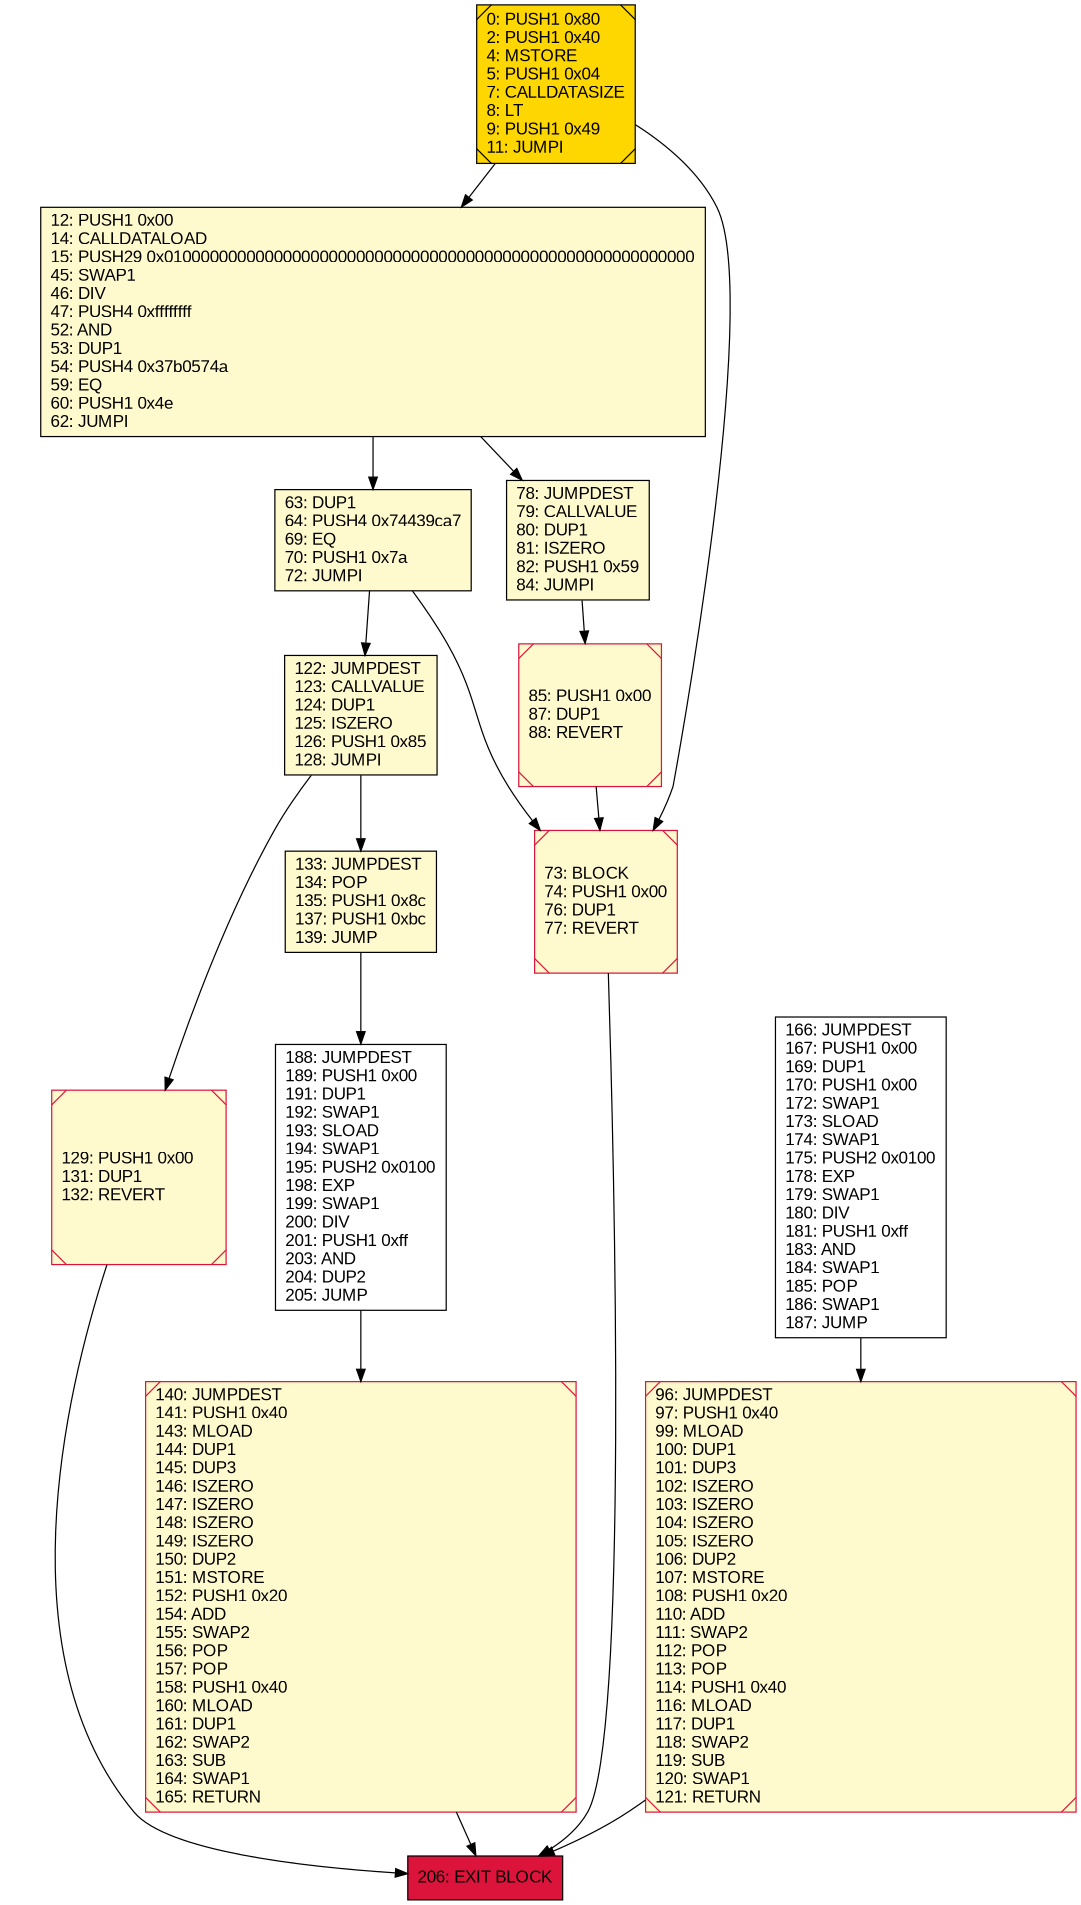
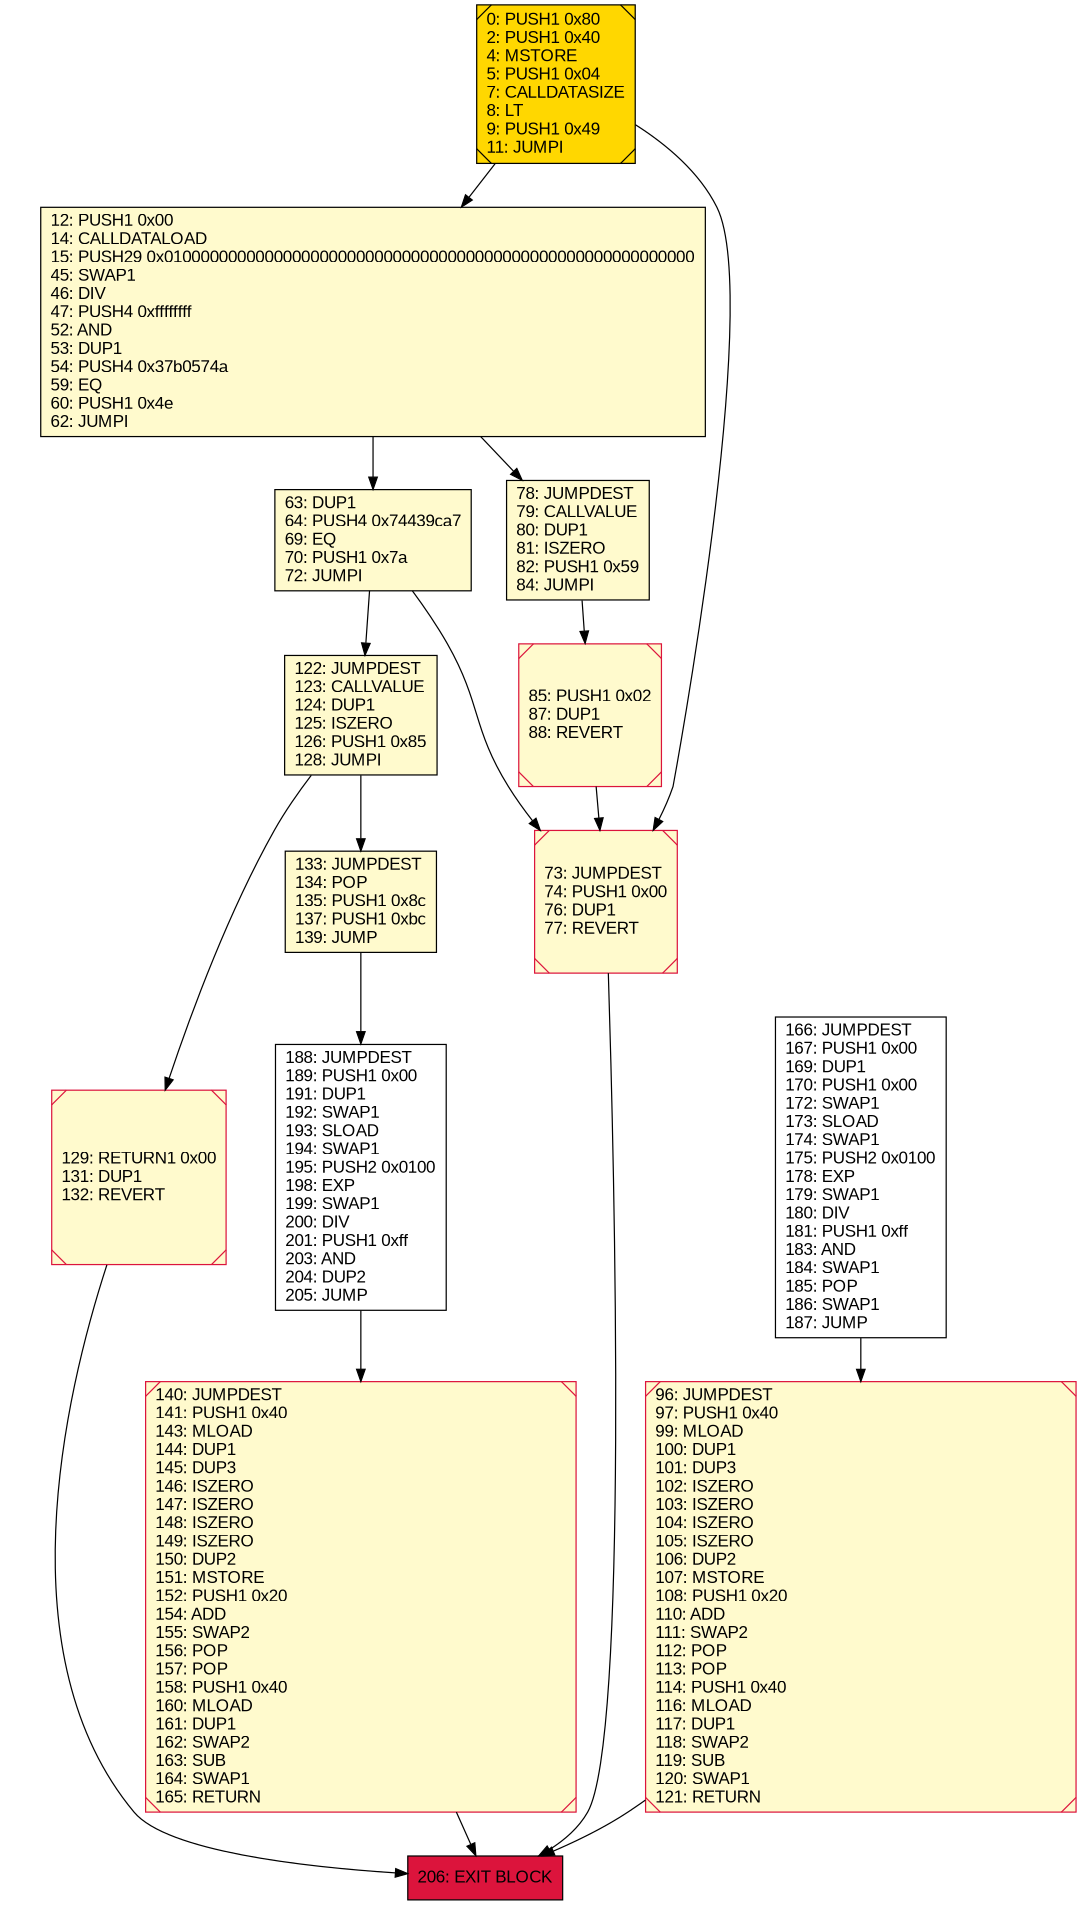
node "85: PUSH1 0x00 87: DUP1 88: REVERT": label "85: PUSH1 0x00 87: DUP1 88: REVERT" -> "85: PUSH1 0x02 87: DUP1 88: REVERT"
node "73: BLOCK 74: PUSH1 0x00 76: DUP1 77: REVERT": label "73: BLOCK 74: PUSH1 0x00 76: DUP1 77: REVERT" -> "73: JUMPDEST 74: PUSH1 0x00 76: DUP1 77: REVERT"
node "129: PUSH1 0x00 131: DUP1 132: REVERT": label "129: PUSH1 0x00 131: DUP1 132: REVERT" -> "129: RETURN1 0x00 131: DUP1 132: REVERT"
